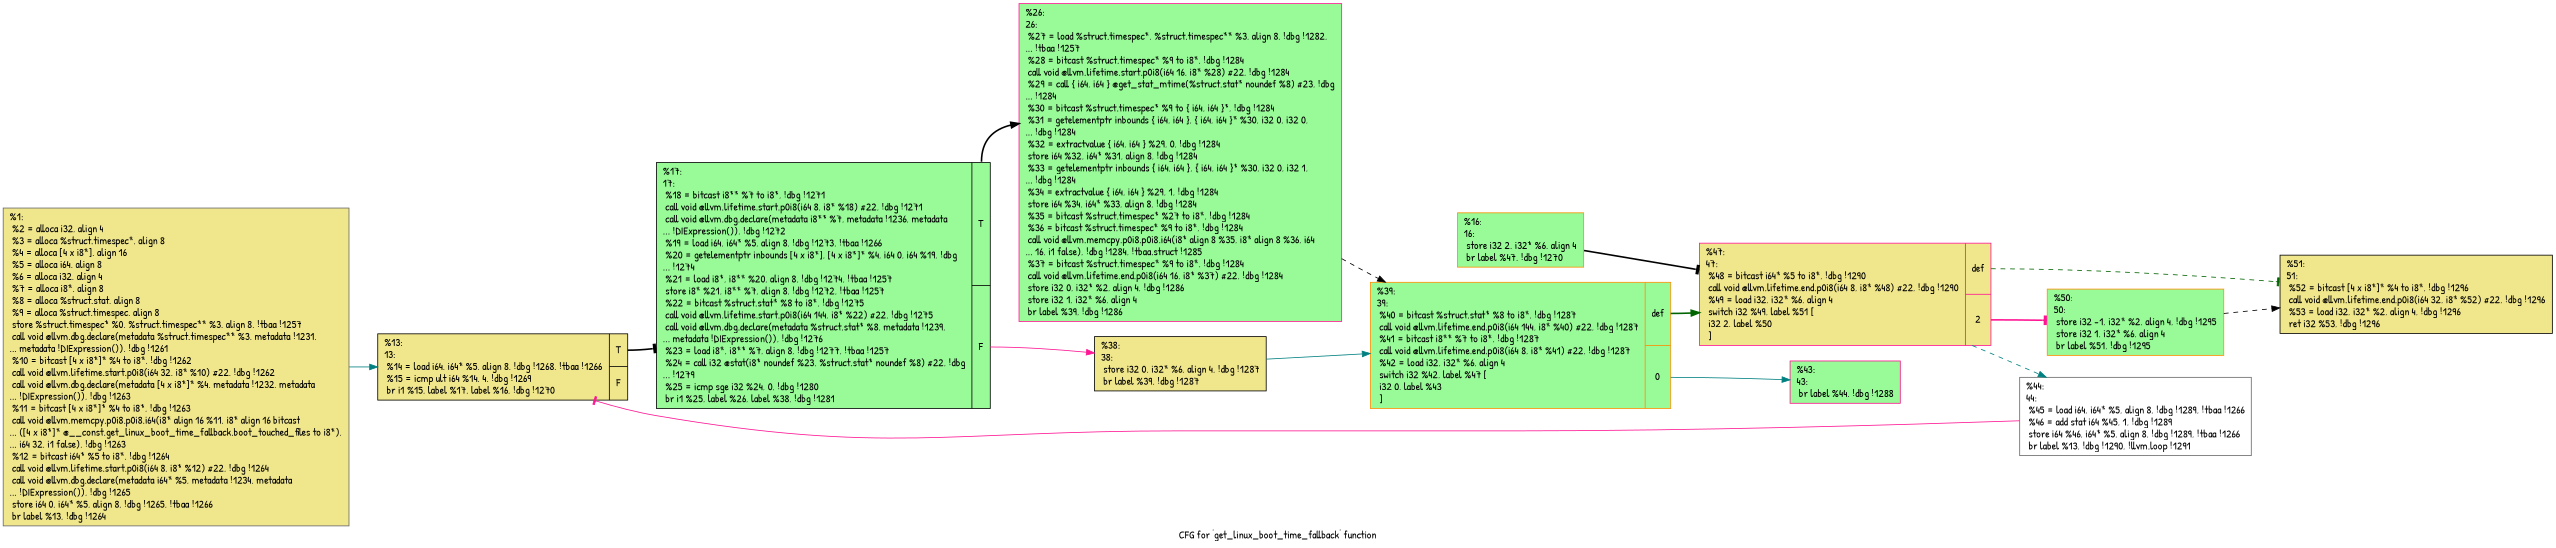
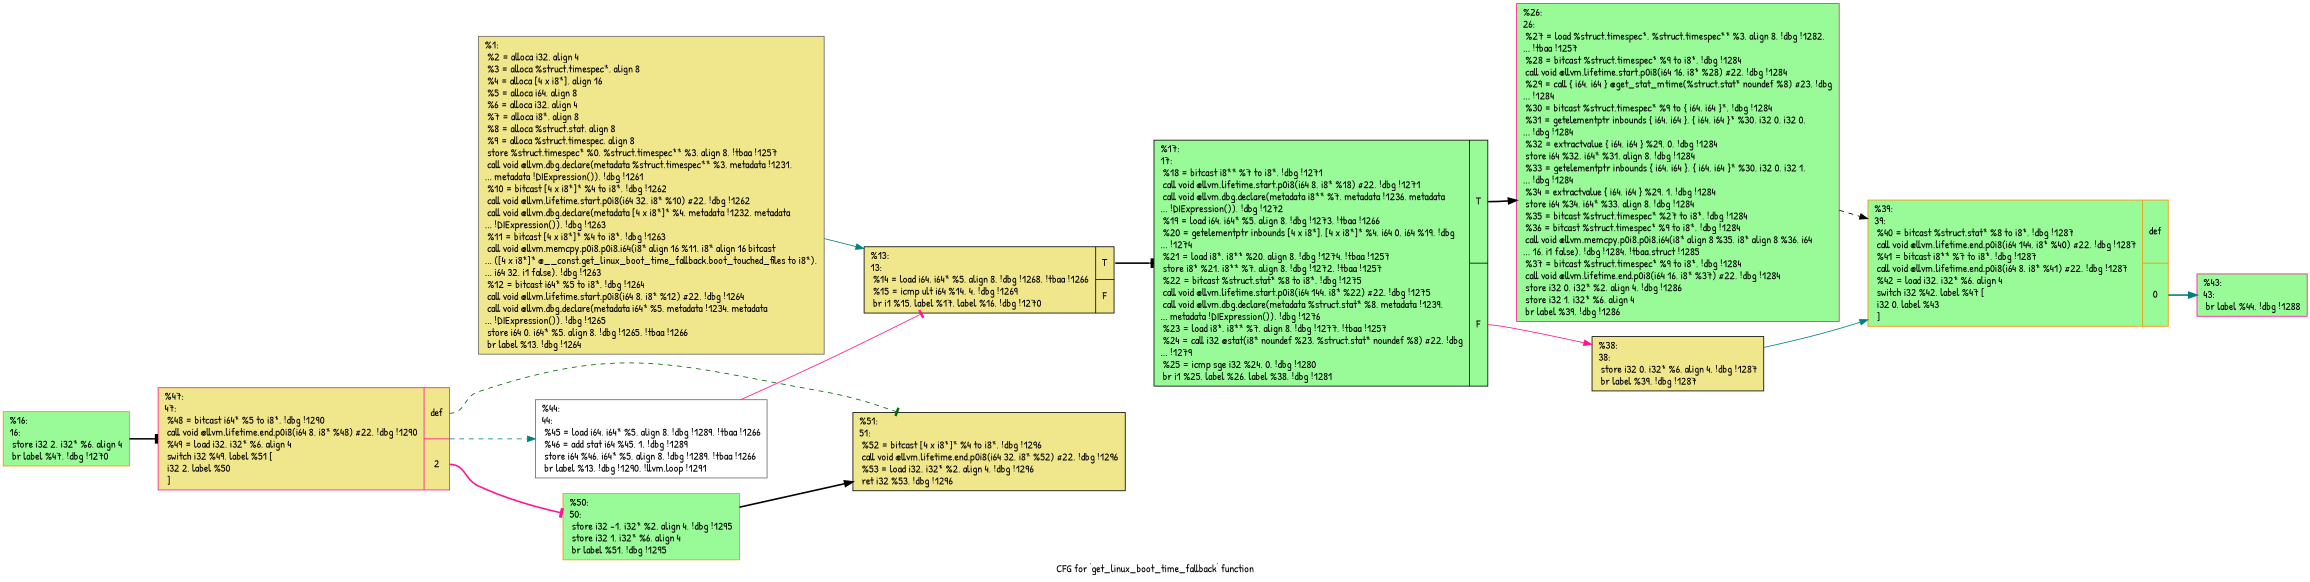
edge "%50:" -> "%51:": style dashed -> bold
edge "%39:" -> "%47:": removed
edge "%39:" -> "%43:": style solid -> bold
